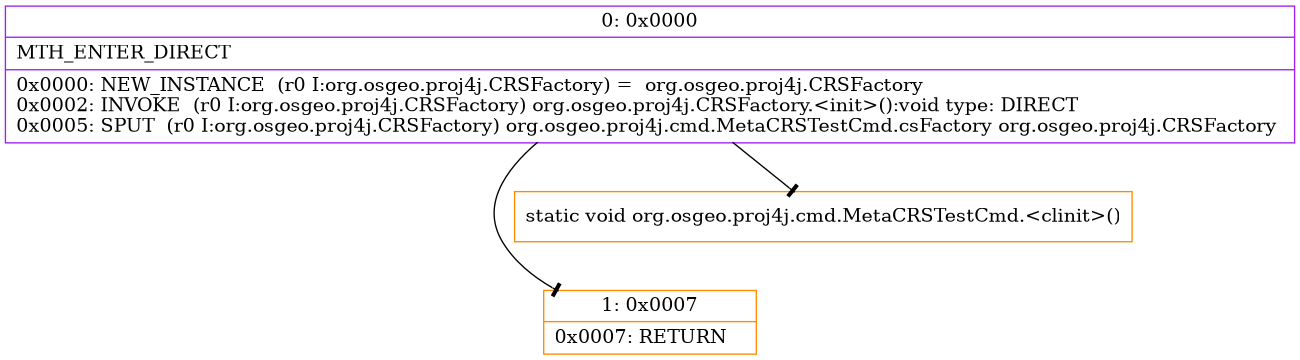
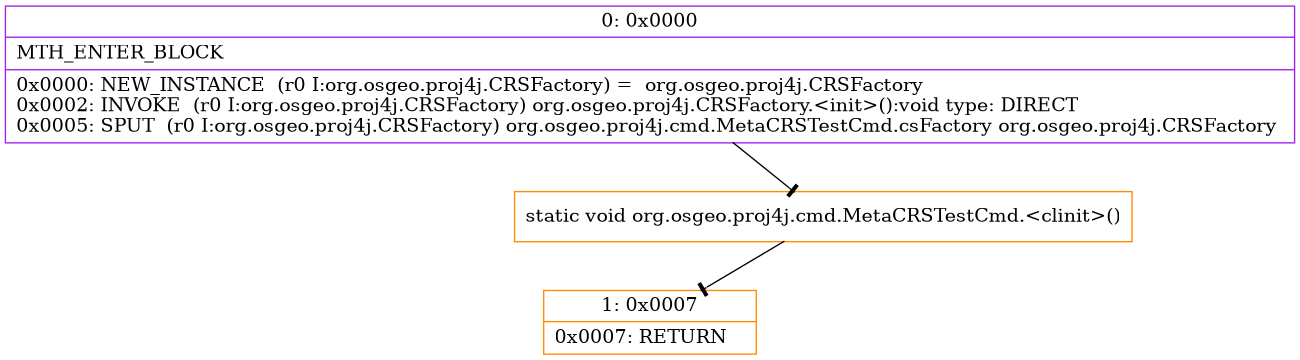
node "0: 0x0000": text "MTH_ENTER_DIRECT" -> "MTH_ENTER_BLOCK"
edge "0: 0x0000" -> "1: 0x0007": now "static void org.osgeo.proj4j.cmd.MetaCRSTestCmd.<clinit>()" -> "1: 0x0007"
